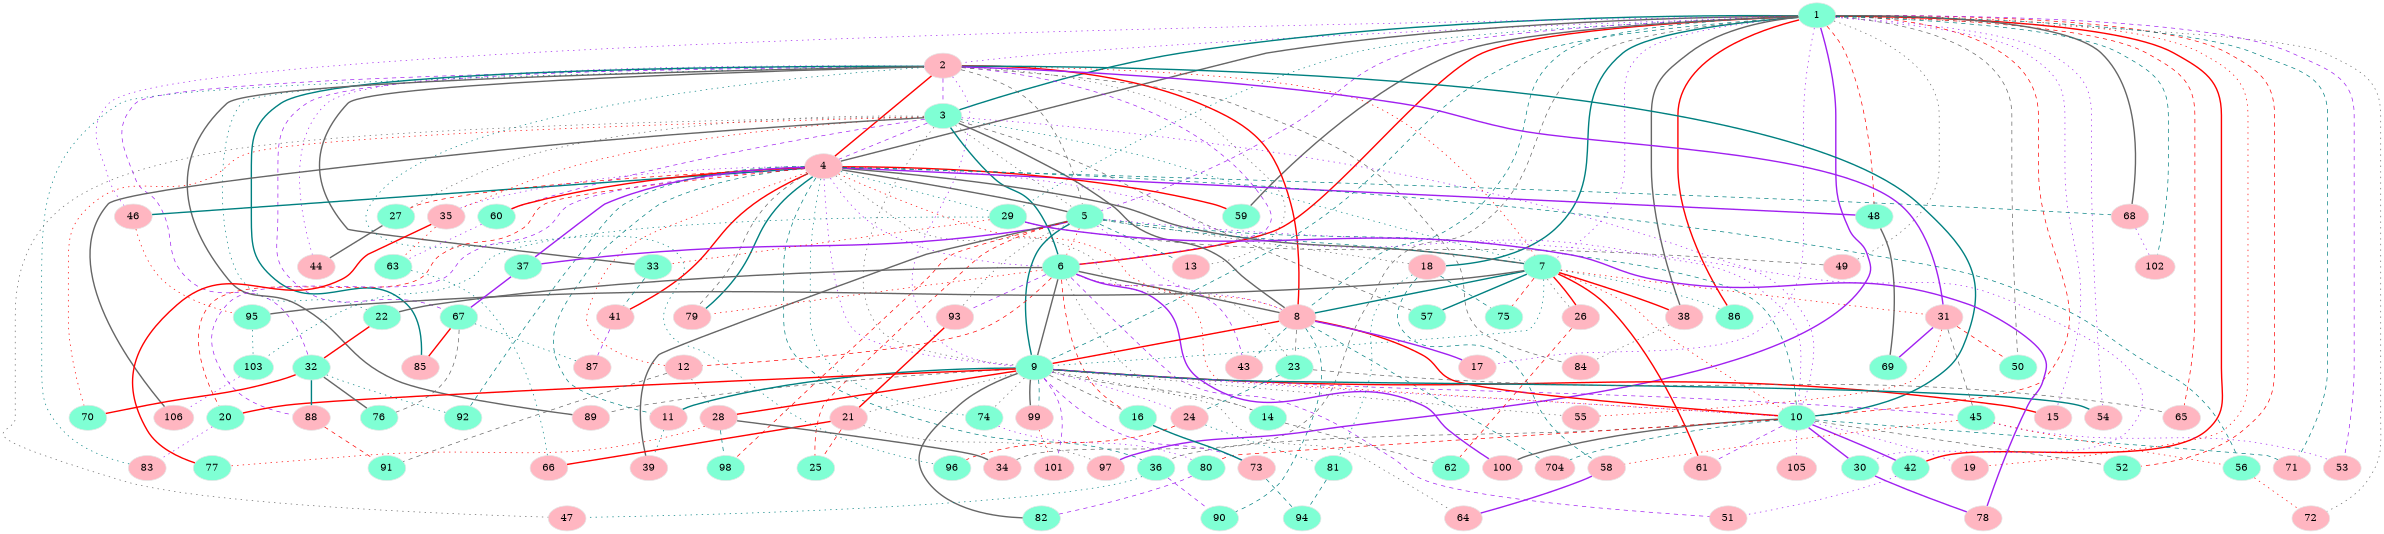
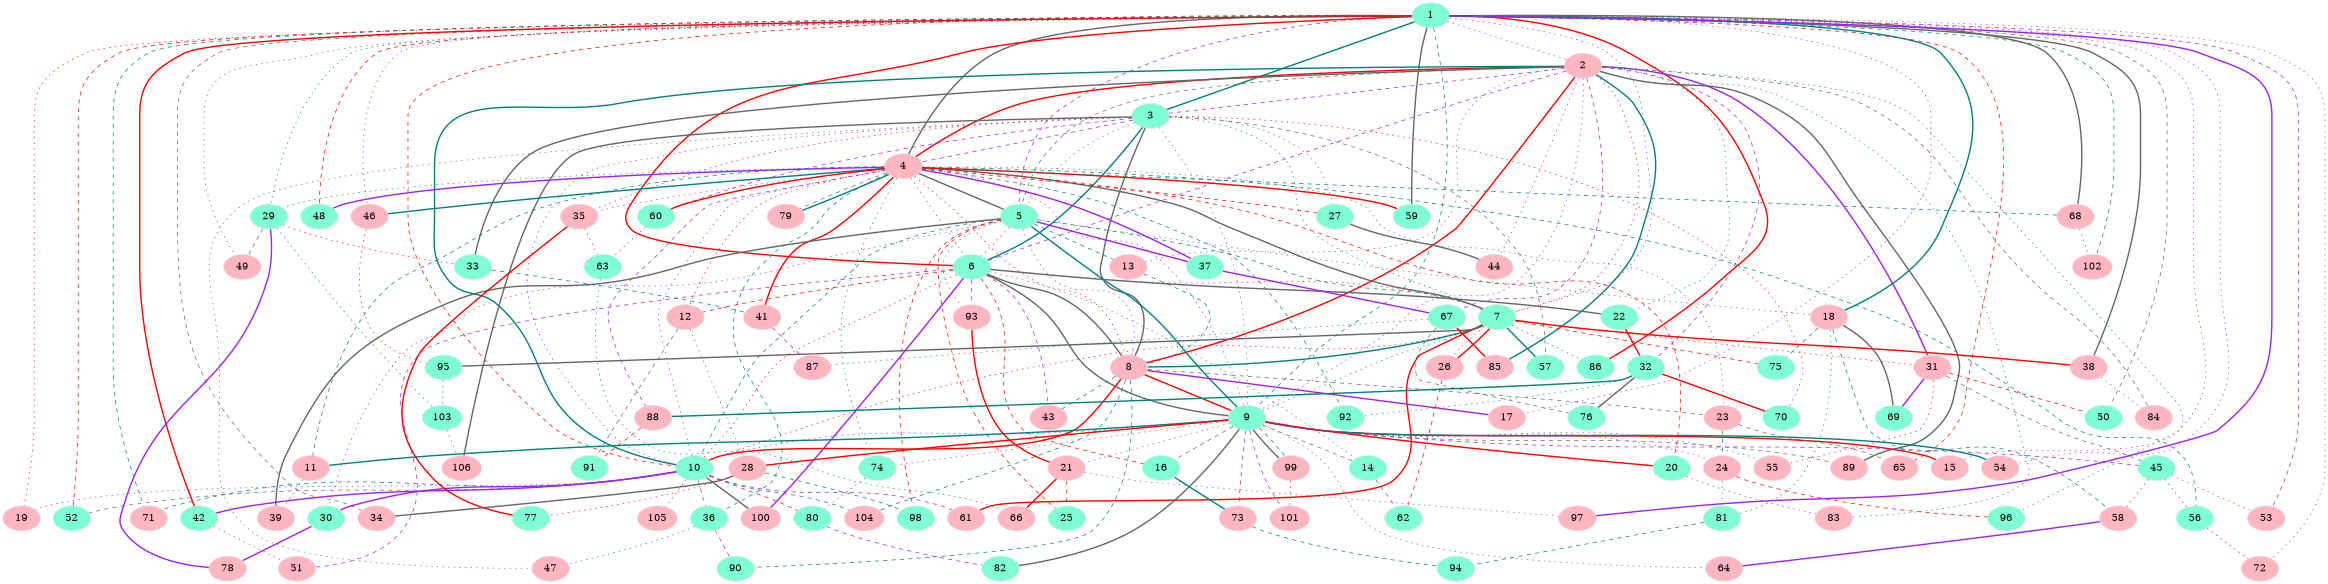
edge "1" -- "8": now "13" -- "8"
edge "6" -- "79": now "6" -- "7"
edge "48" -- "69": now "18" -- "69"
node "23": fillcolor aquamarine -> lightpink
node "704": label "704" -> "104"
